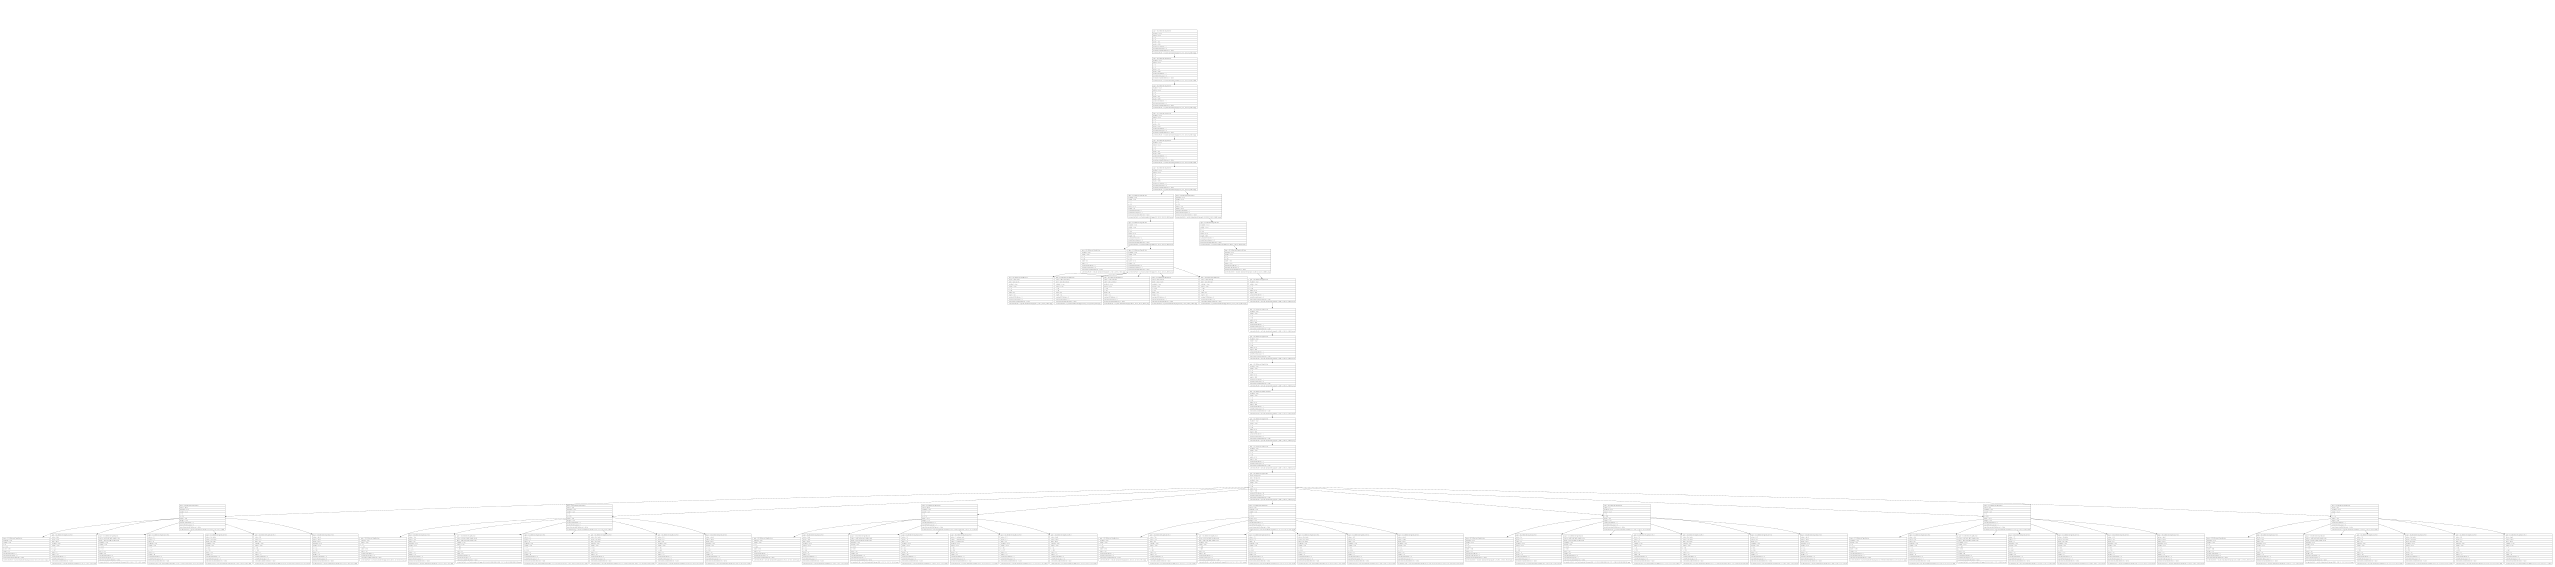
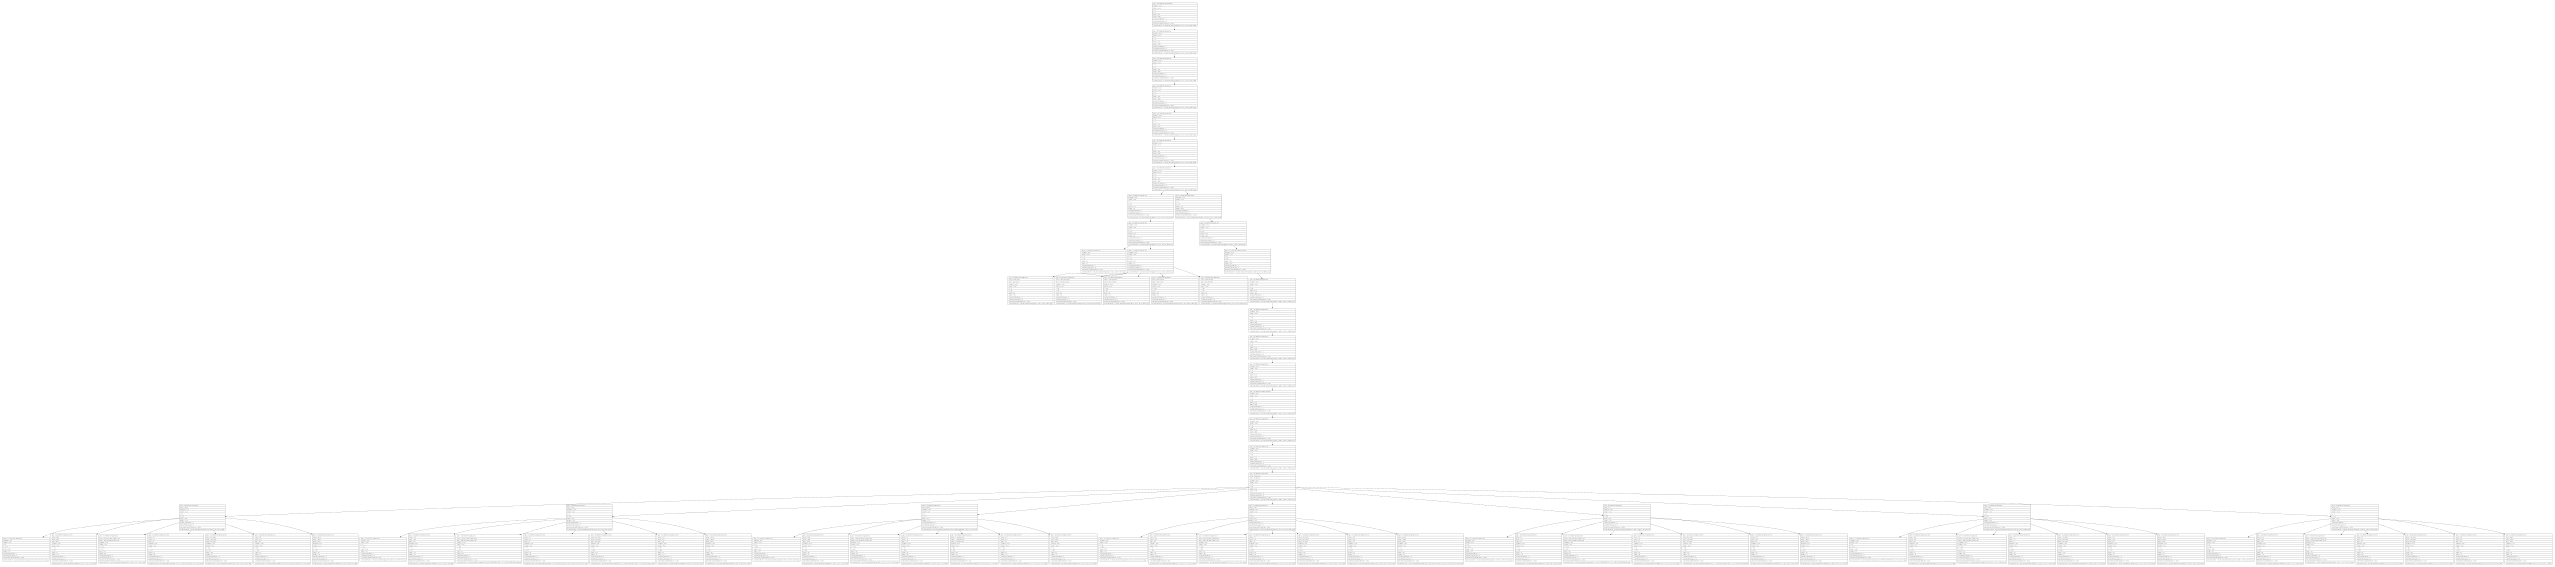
node "type = XCUIElementTypeWindow": added
